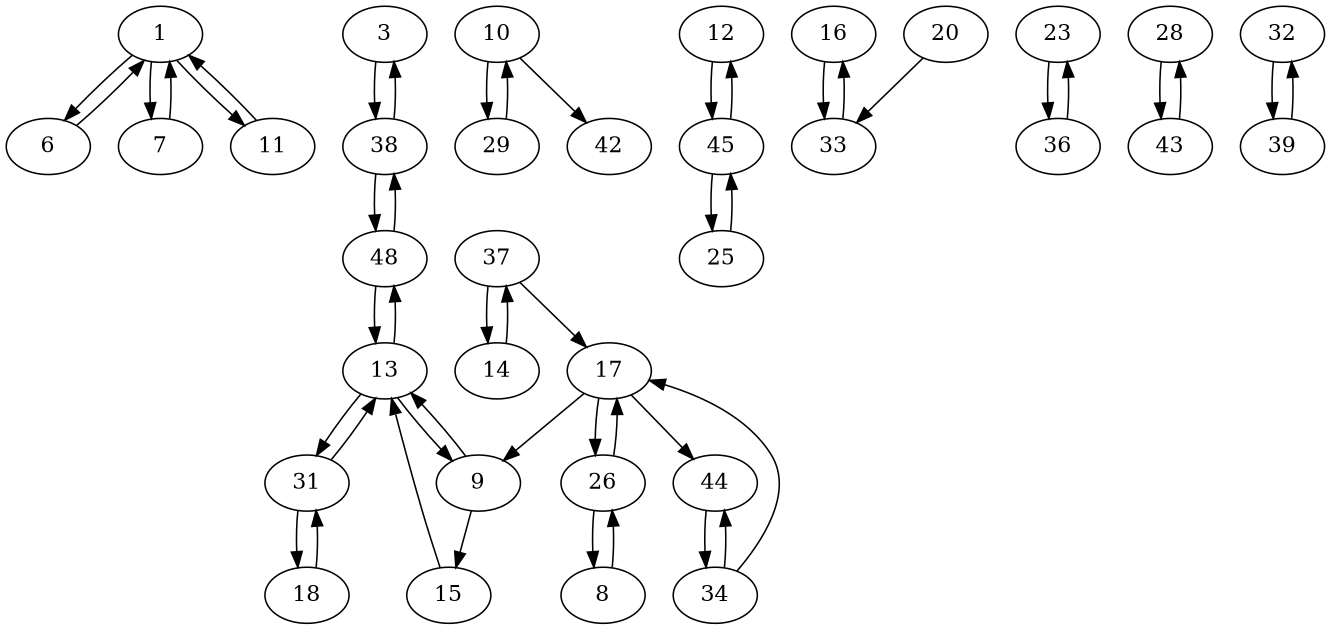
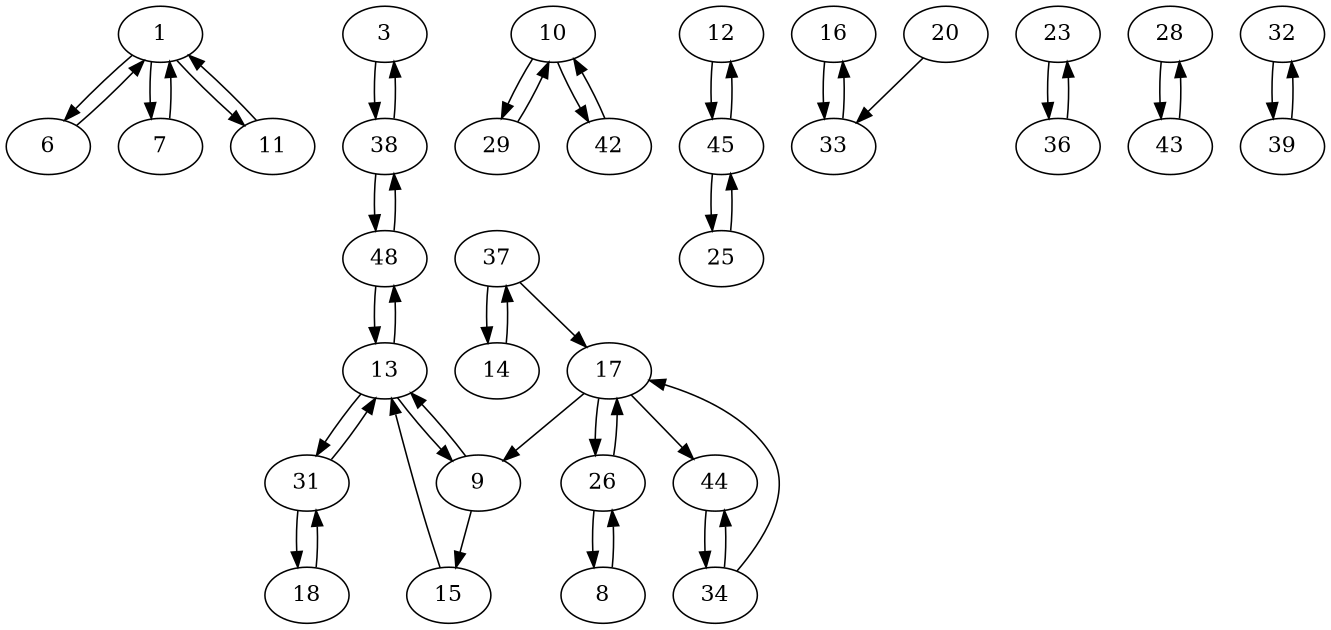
edge "42" -> "10": added
